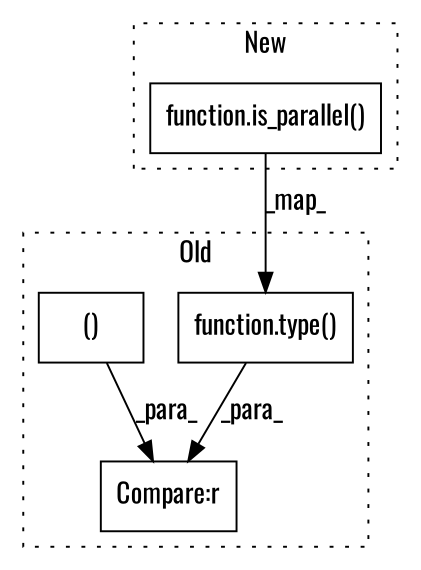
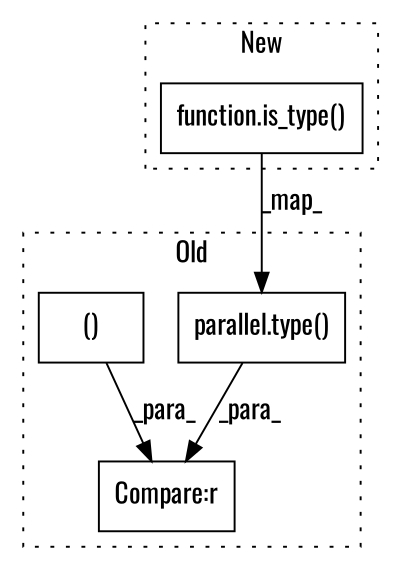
node "function.is_parallel()": label "function.is_parallel()" -> "function.is_type()"
node "function.type()": label "function.type()" -> "parallel.type()"
